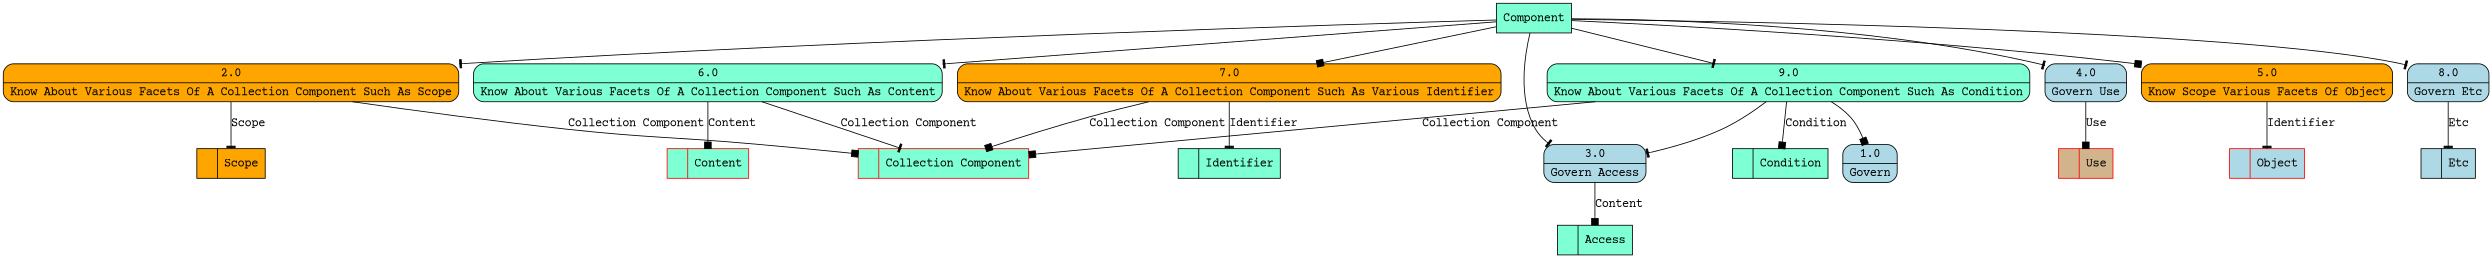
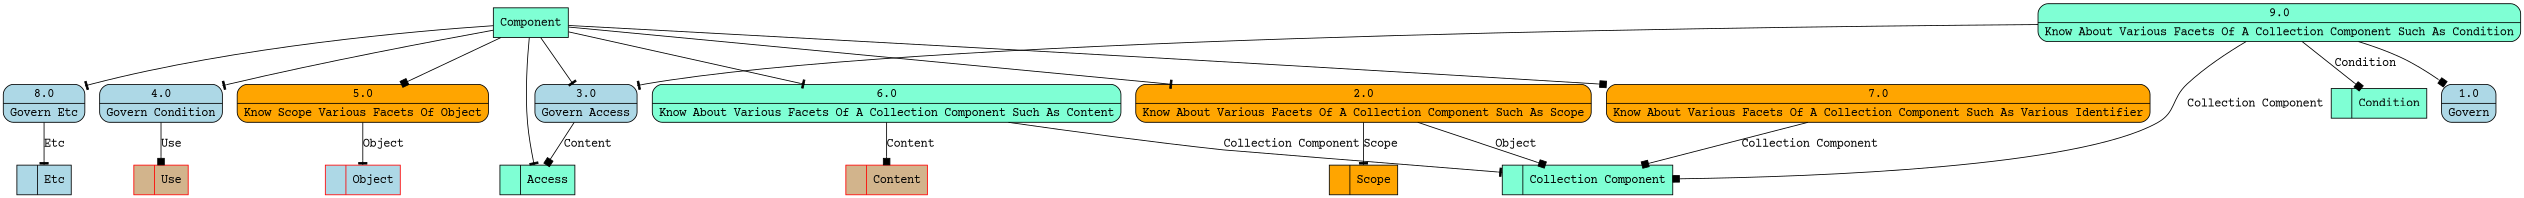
edge "Component" -> "9.0": now "Component" -> "Access"
node "4.0": text "Govern Use" -> "Govern Condition"
edge "2.0" -> "Collection Component": label "Collection Component" -> "Object"
edge "5.0" -> "Object": label "Identifier" -> "Object"
node "Content": fillcolor aquamarine -> tan
node "Collection Component": color red -> black
node "Identifier": removed
